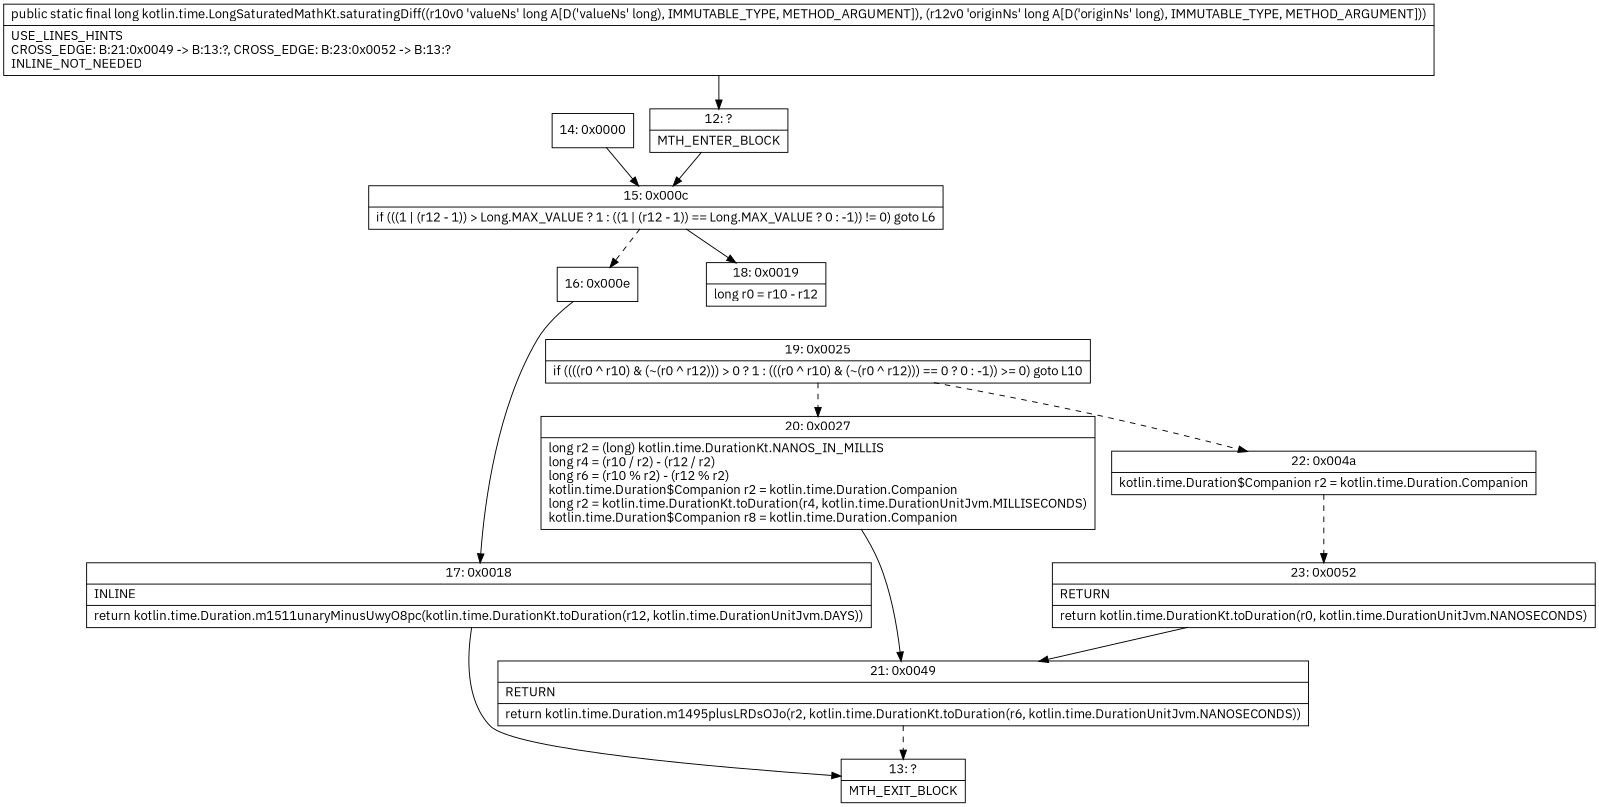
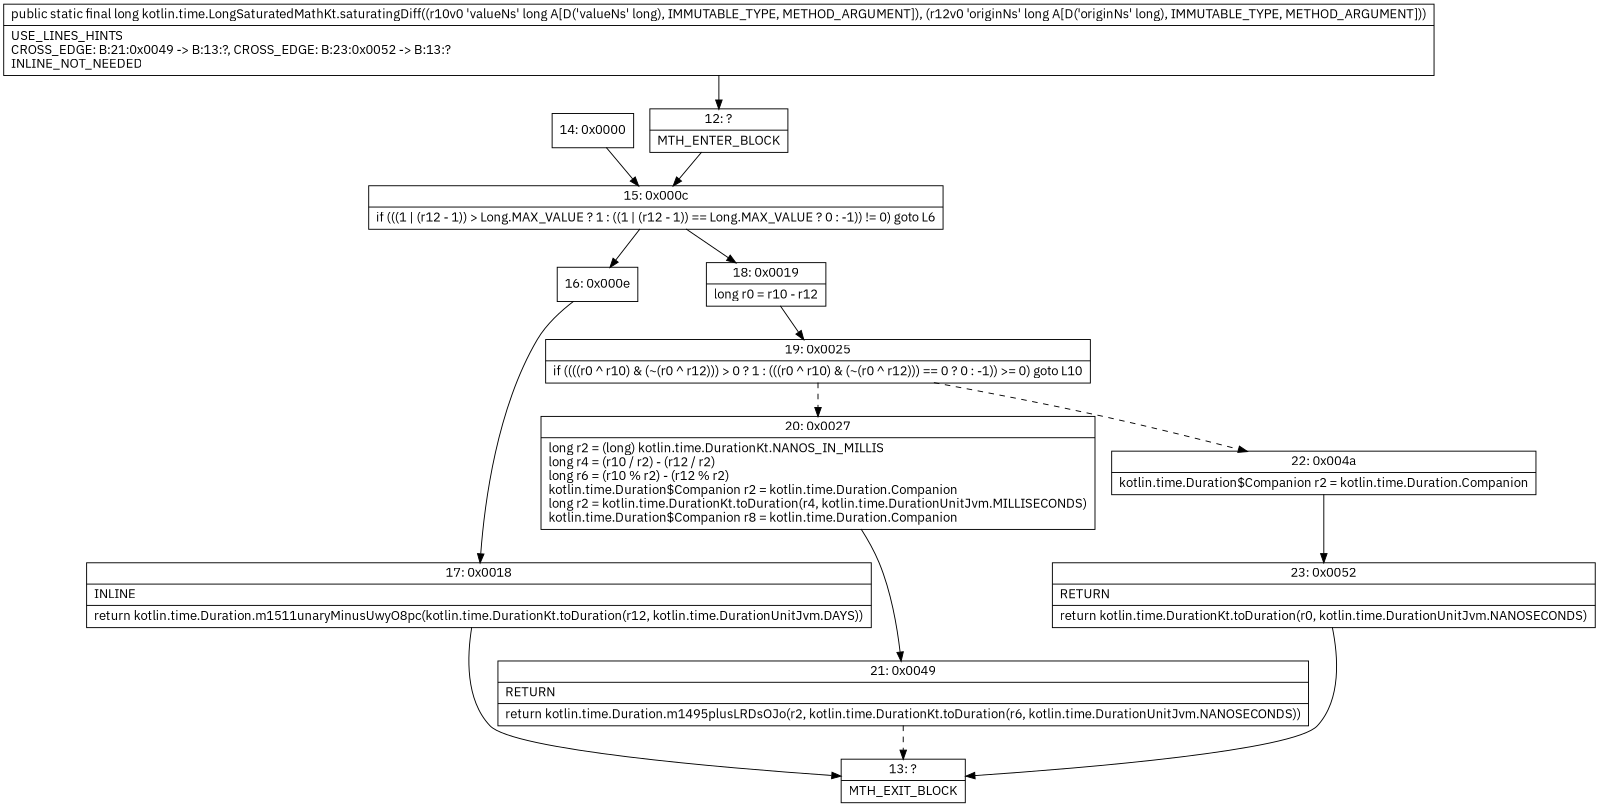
edge "15: 0x000c" -> "16: 0x000e": style dashed -> solid
edge "18: 0x0019" -> "19: 0x0025": added
edge "22: 0x004a" -> "23: 0x0052": style dashed -> solid
edge "23: 0x0052" -> "21: 0x0049": now "23: 0x0052" -> "13: ?"
